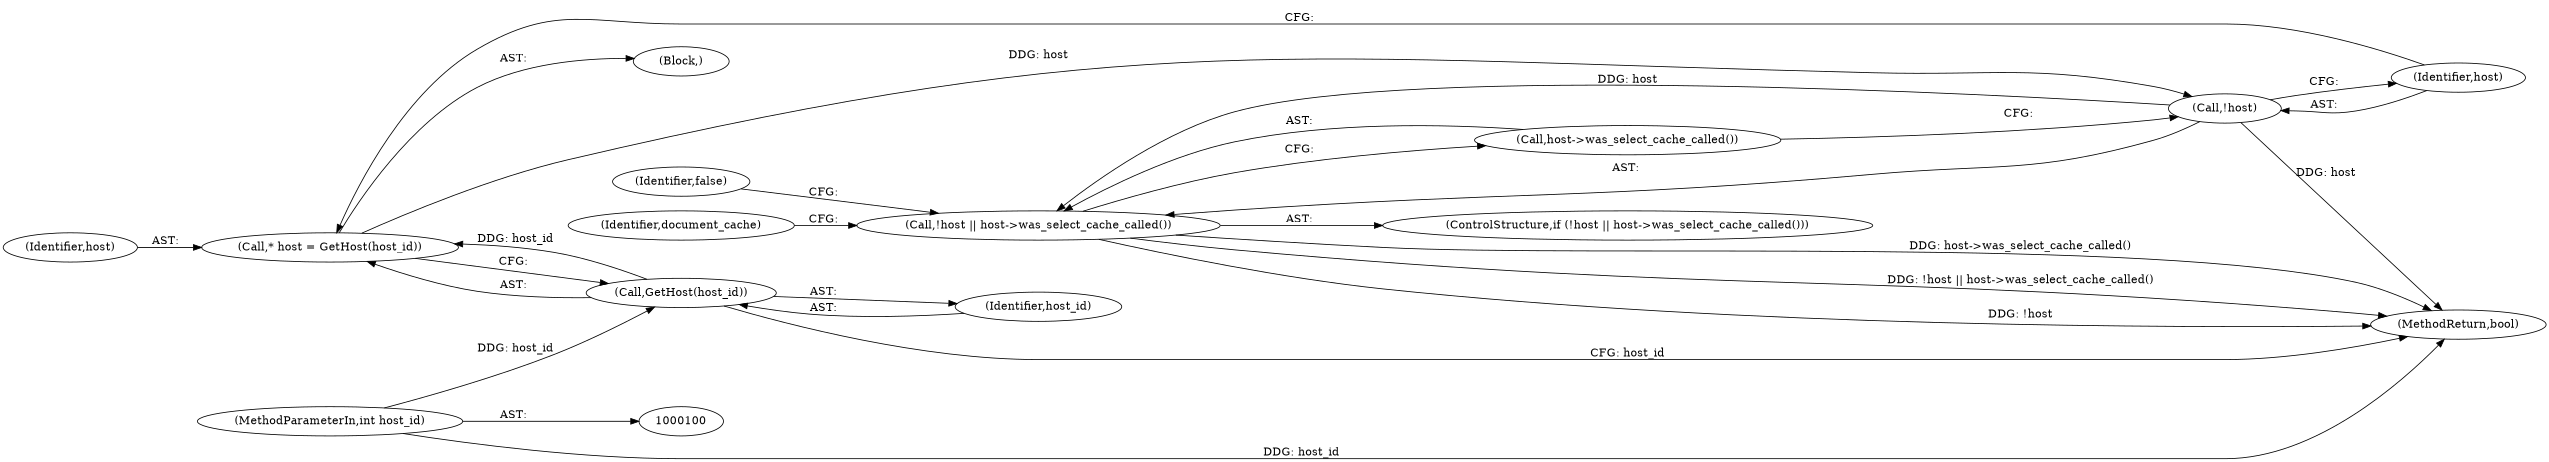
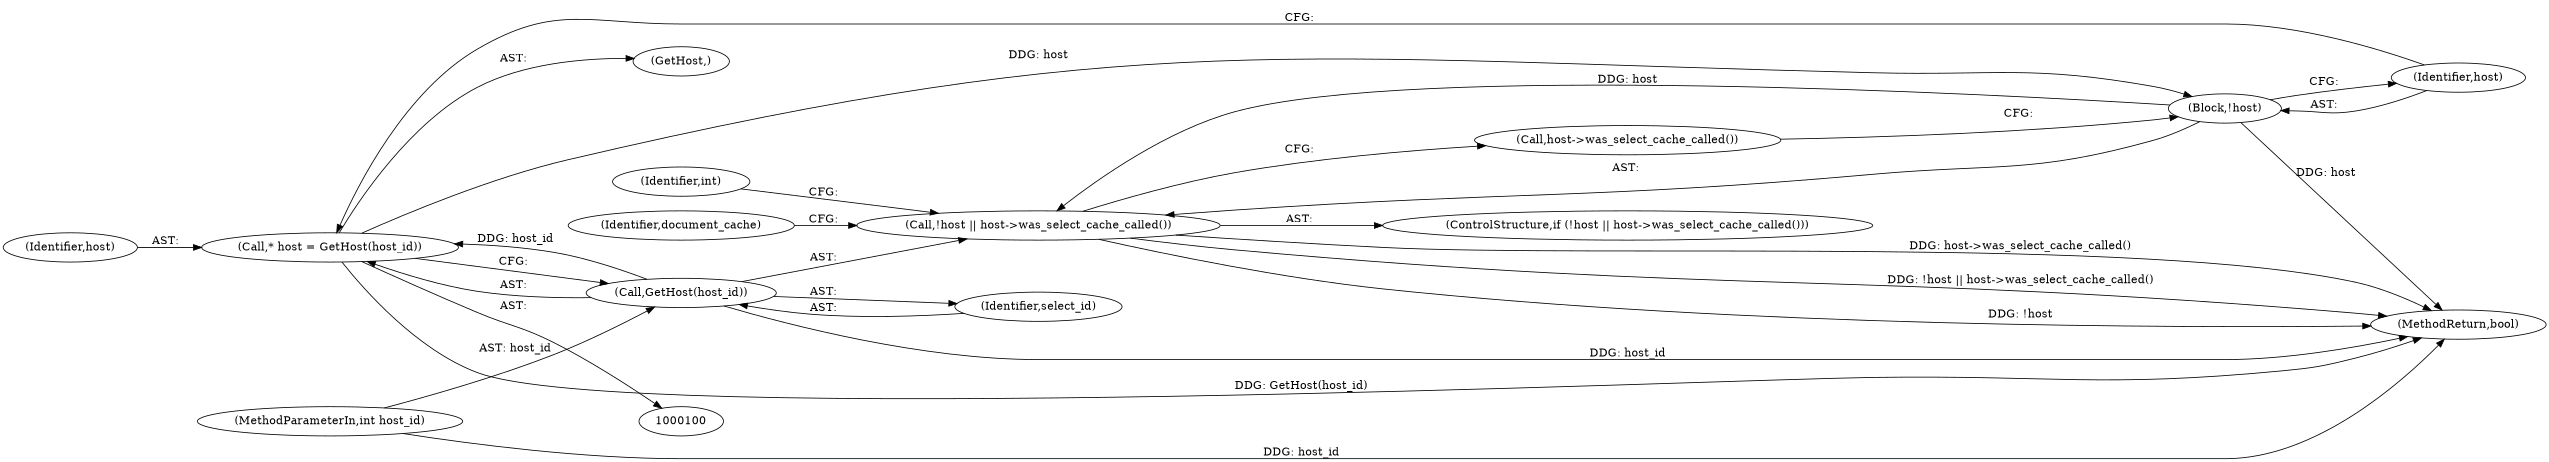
node "(Block,)": label "(Block,)" -> "(GetHost,)"
node "(Call,!host)": label "(Call,!host)" -> "(Block,!host)"
edge "(Call,host->was_select_cache_called())" -> "(Call,!host || host->was_select_cache_called())": now "(Call,GetHost(host_id))" -> "(Call,!host || host->was_select_cache_called())"
node "(Identifier,false)": label "(Identifier,false)" -> "(Identifier,int)"
node "(Identifier,host_id)": label "(Identifier,host_id)" -> "(Identifier,select_id)"
edge "(MethodParameterIn,int host_id)" -> "(Call,GetHost(host_id))": label "DDG: host_id" -> "AST: host_id"
edge "(Call,GetHost(host_id))" -> "(MethodReturn,bool)": label "CFG: host_id" -> "DDG: host_id"
edge "(Call,* host = GetHost(host_id))" -> "(MethodReturn,bool)": added, label "DDG: GetHost(host_id)"
edge "(MethodParameterIn,int host_id)" -> "1000100": now "(Call,* host = GetHost(host_id))" -> "1000100"
